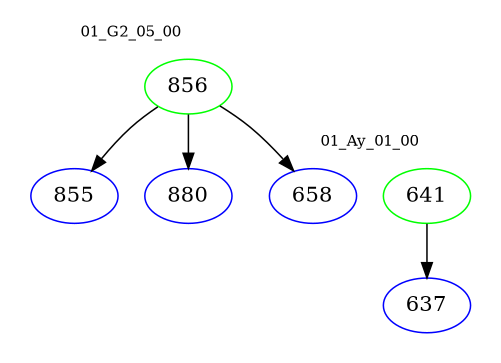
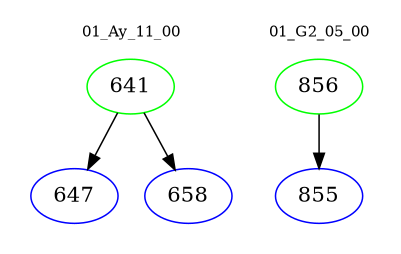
cluster "01_Ay_01_00": label "01_Ay_01_00" -> "01_Ay_11_00"
edge "856" -> "658": now "641" -> "658"
node "880": removed
node "637": label "637" -> "647"
